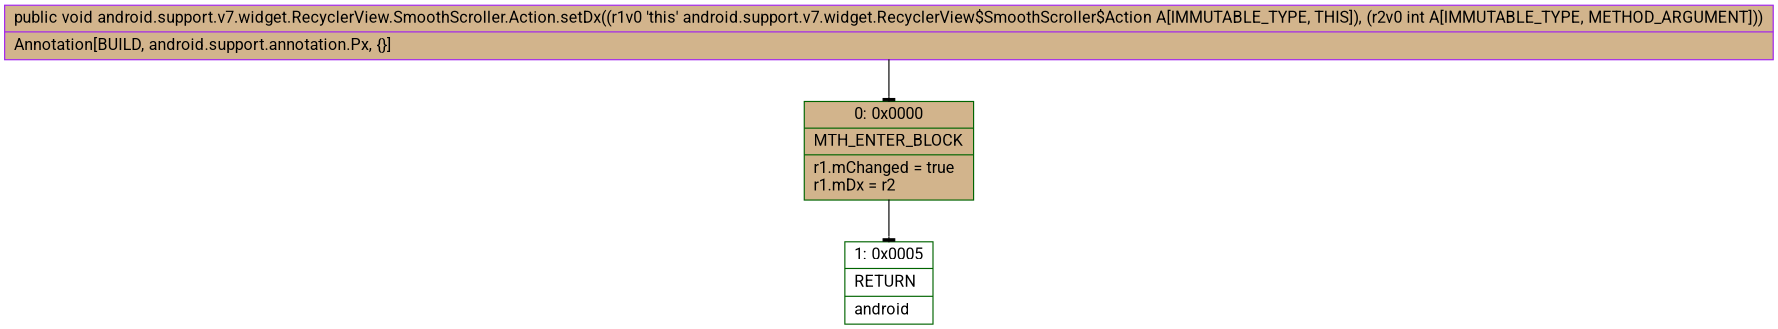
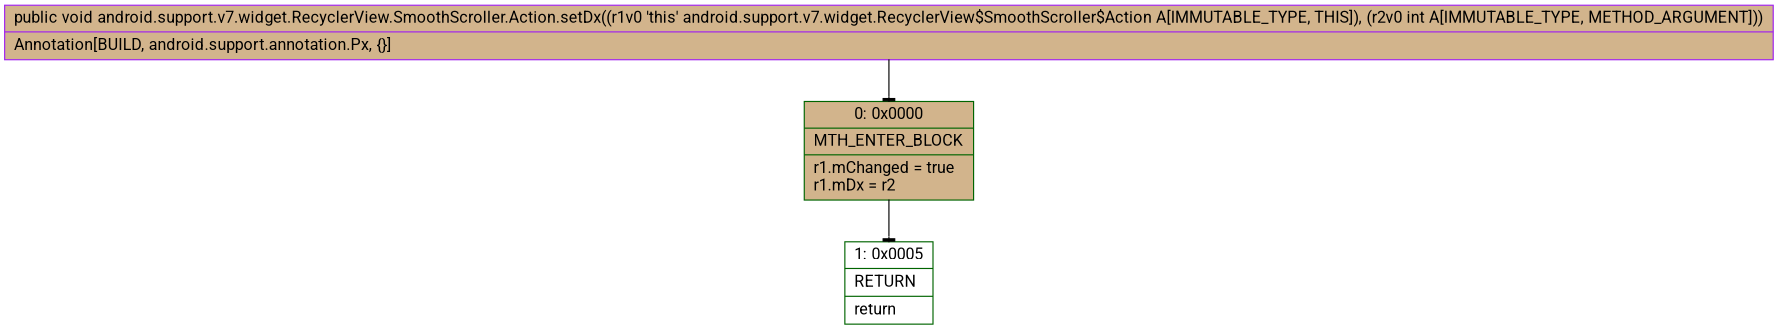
node "1: 0x0005": text "android" -> "return"
